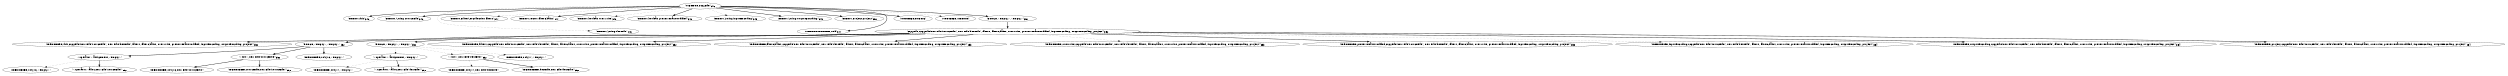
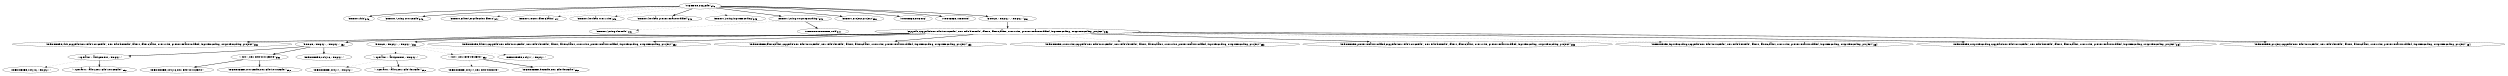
edge "(METHOD,copyFile)" -> "(PARAM,Vector filterChains)": style bold -> dotted
edge "(METHOD,copyFile)" -> "(PARAM,String destFile)": now "(PARAM,String outputEncoding)" -> "(PARAM,String destFile)"
edge "(METHOD,copyFile)" -> "(METHOD_RETURN,void)": now "(PARAM,String outputEncoding)" -> "(METHOD_RETURN,void)"
edge "(METHOD,copyFile)" -> "(MODIFIER,VIRTUAL)": style dotted -> bold
